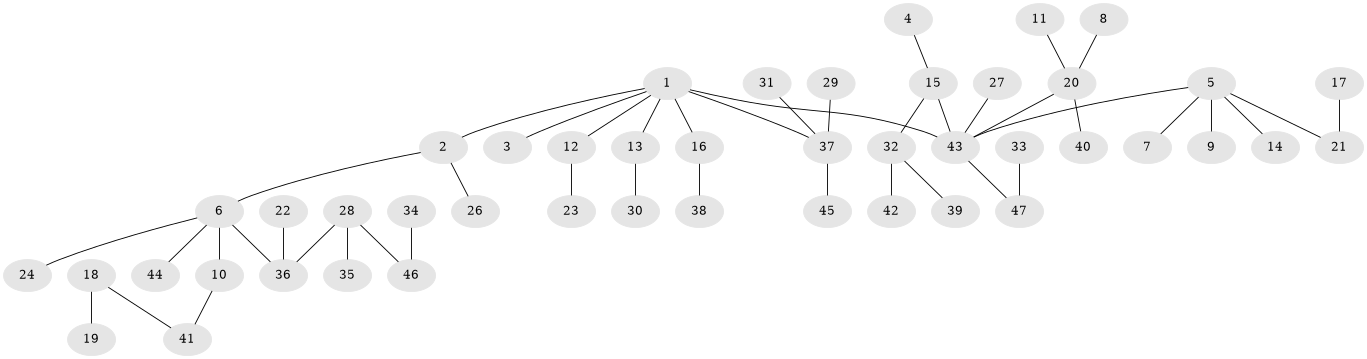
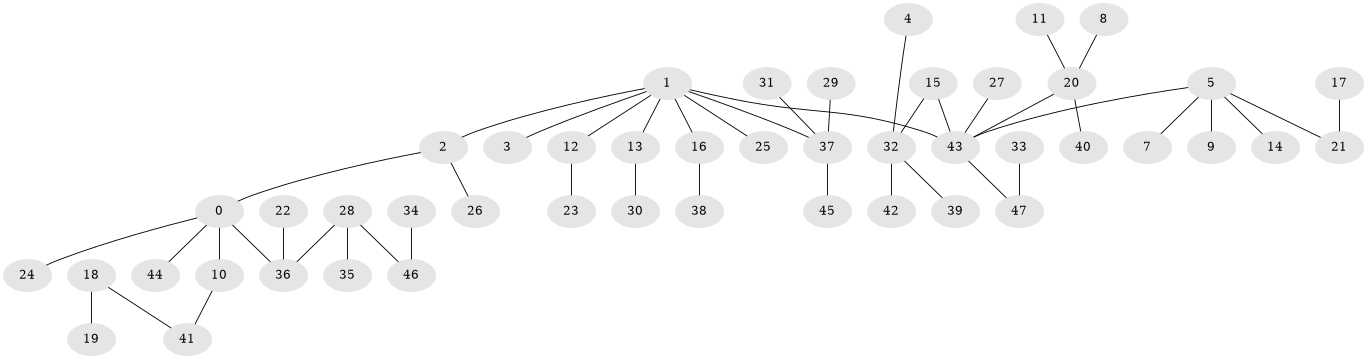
edge "4" -- "15": now "4" -- "32"
node "25": added
node "6": label "6" -> "0"
